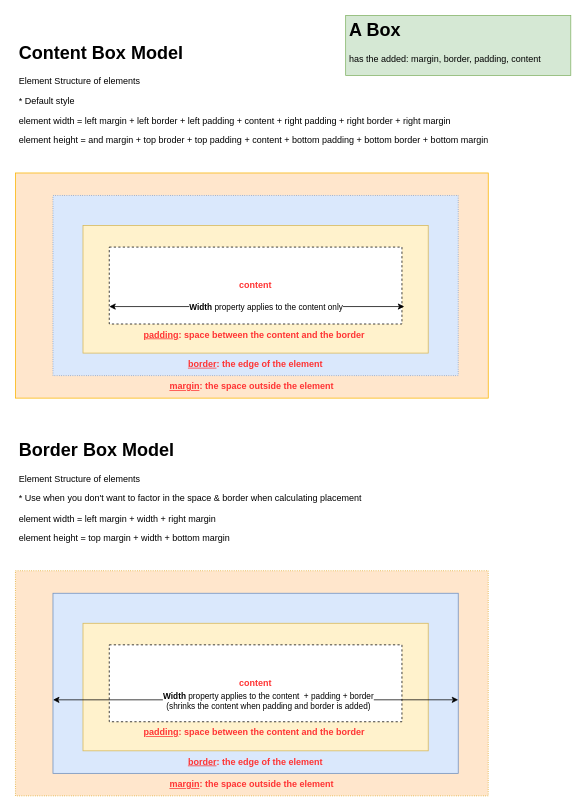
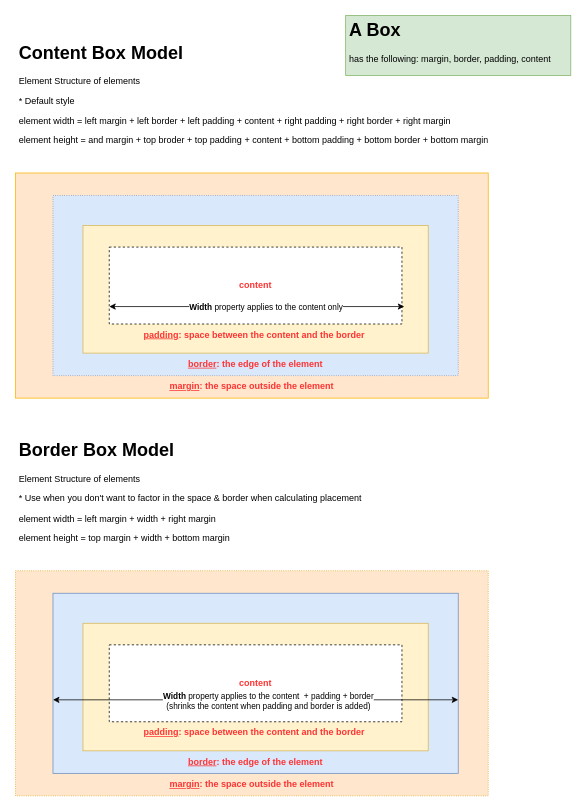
node "A Boxhas the added: margin, border, padding, content": label "A Boxhas the added: margin, border, padding, content" -> "A Boxhas the following: margin, border, padding, content"
